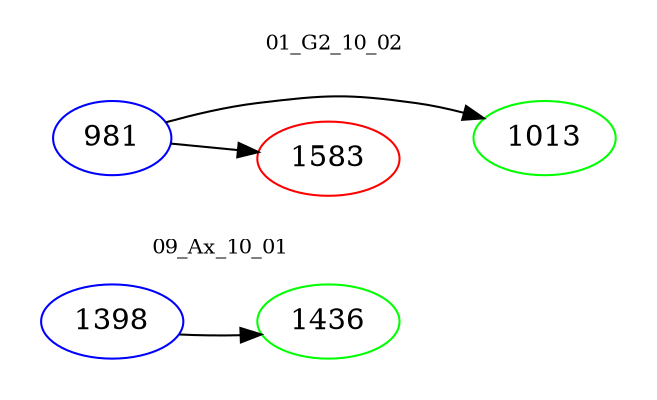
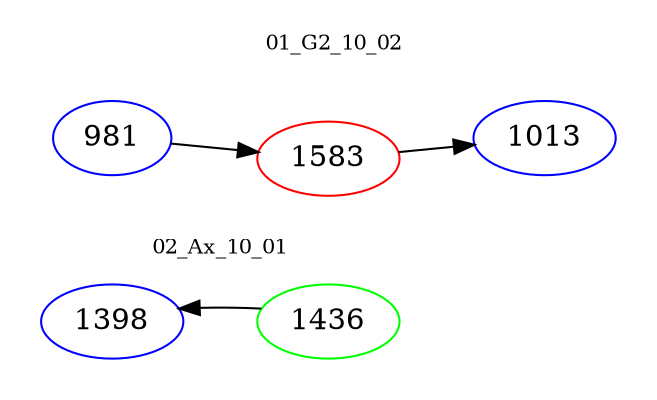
edge "981" -> "1013": now "1583" -> "1013"
node "1013": color green -> blue
cluster "09_Ax_10_01": label "09_Ax_10_01" -> "02_Ax_10_01"
edge "1398" -> "1436": reversed
